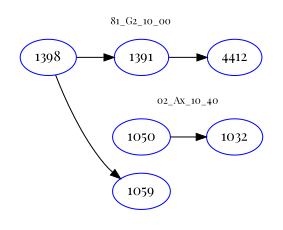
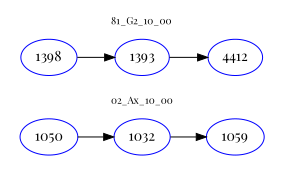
node "1391": label "1391" -> "1393"
cluster "02_Ax_10_40": label "02_Ax_10_40" -> "02_Ax_10_00"
edge "1398" -> "1059": now "1032" -> "1059"
